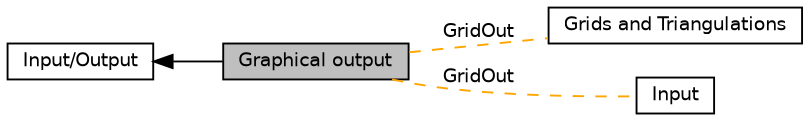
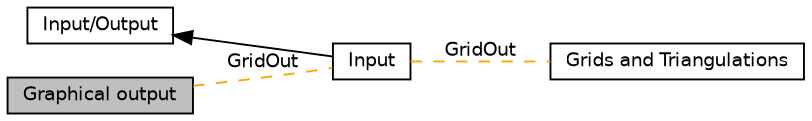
edge "Grids and Triangulations" -- "Graphical output": now "Grids and Triangulations" -- "Input"
edge "Graphical output" -> "Input/Output": now "Input" -> "Input/Output"
